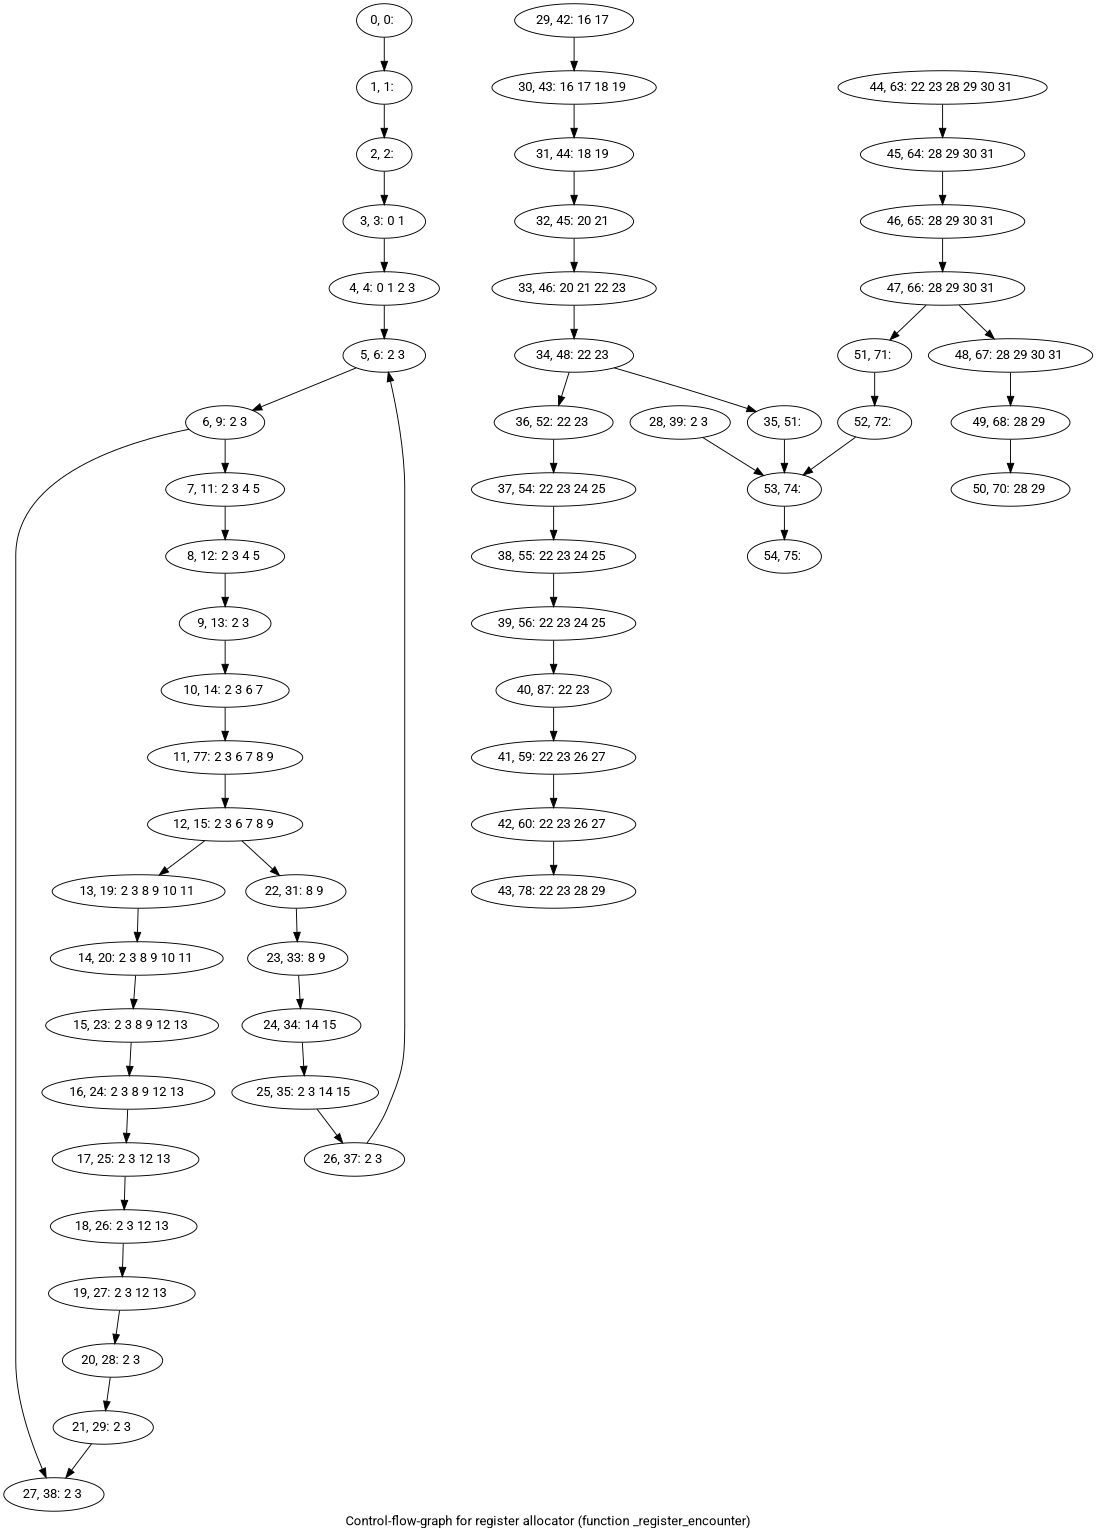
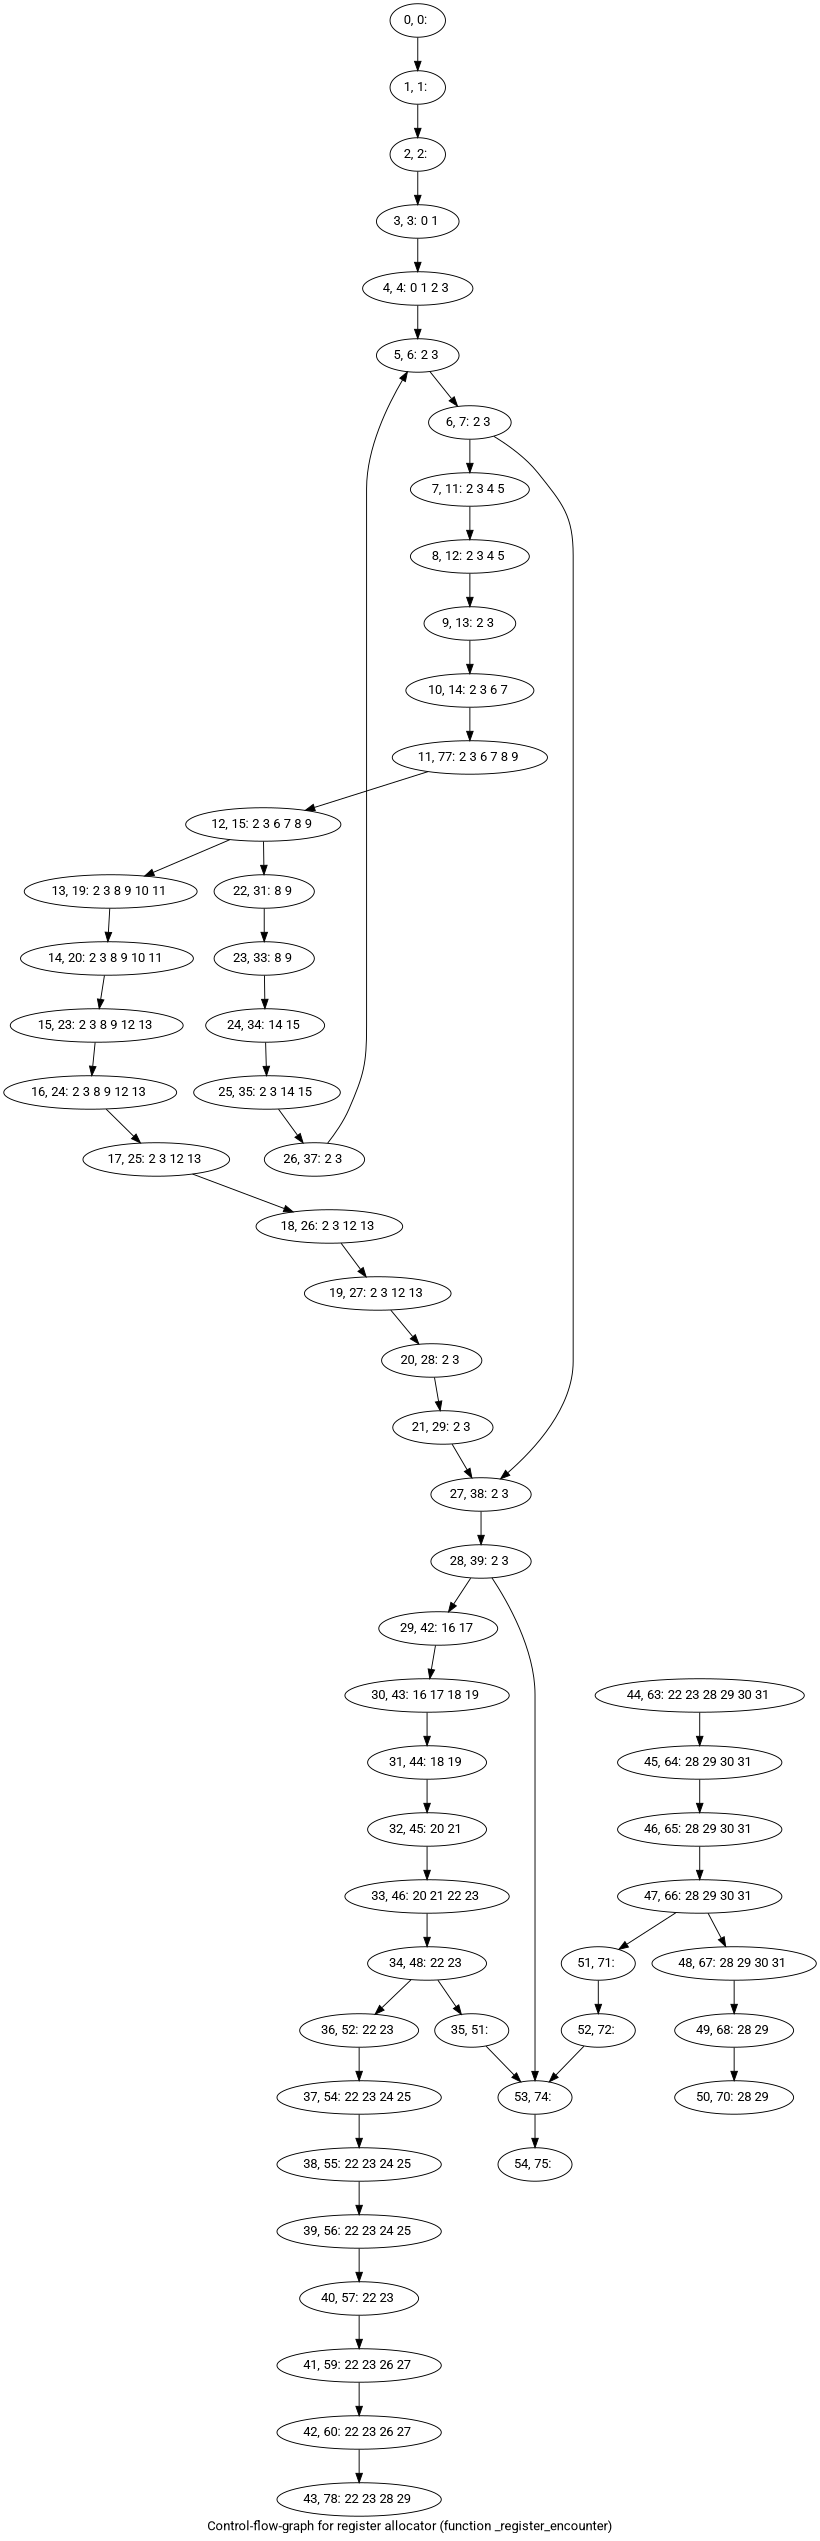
node "6, 9: 2 3": label "6, 9: 2 3" -> "6, 7: 2 3"
node "40, 87: 22 23": label "40, 87: 22 23" -> "40, 57: 22 23"
edge "27, 38: 2 3" -> "28, 39: 2 3": added
edge "28, 39: 2 3" -> "29, 42: 16 17": added
